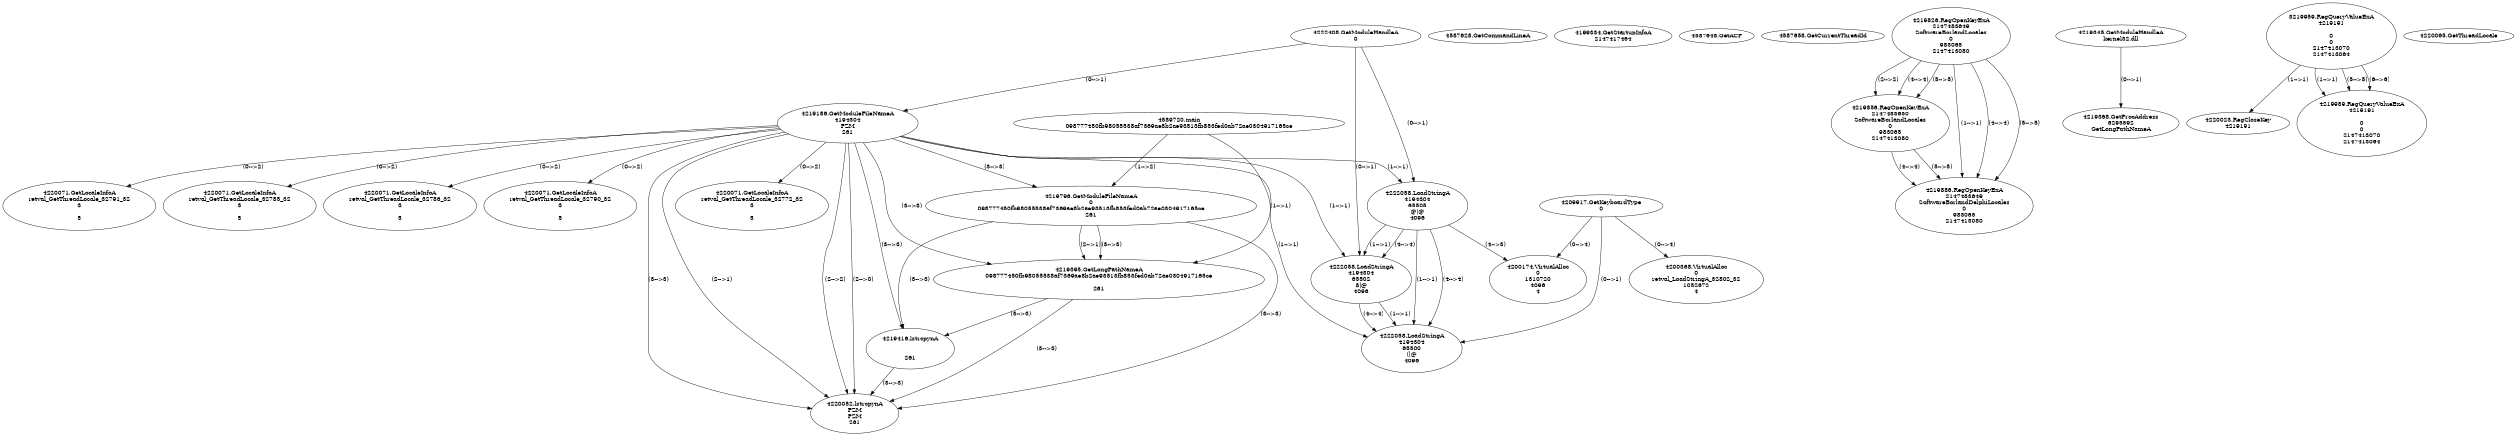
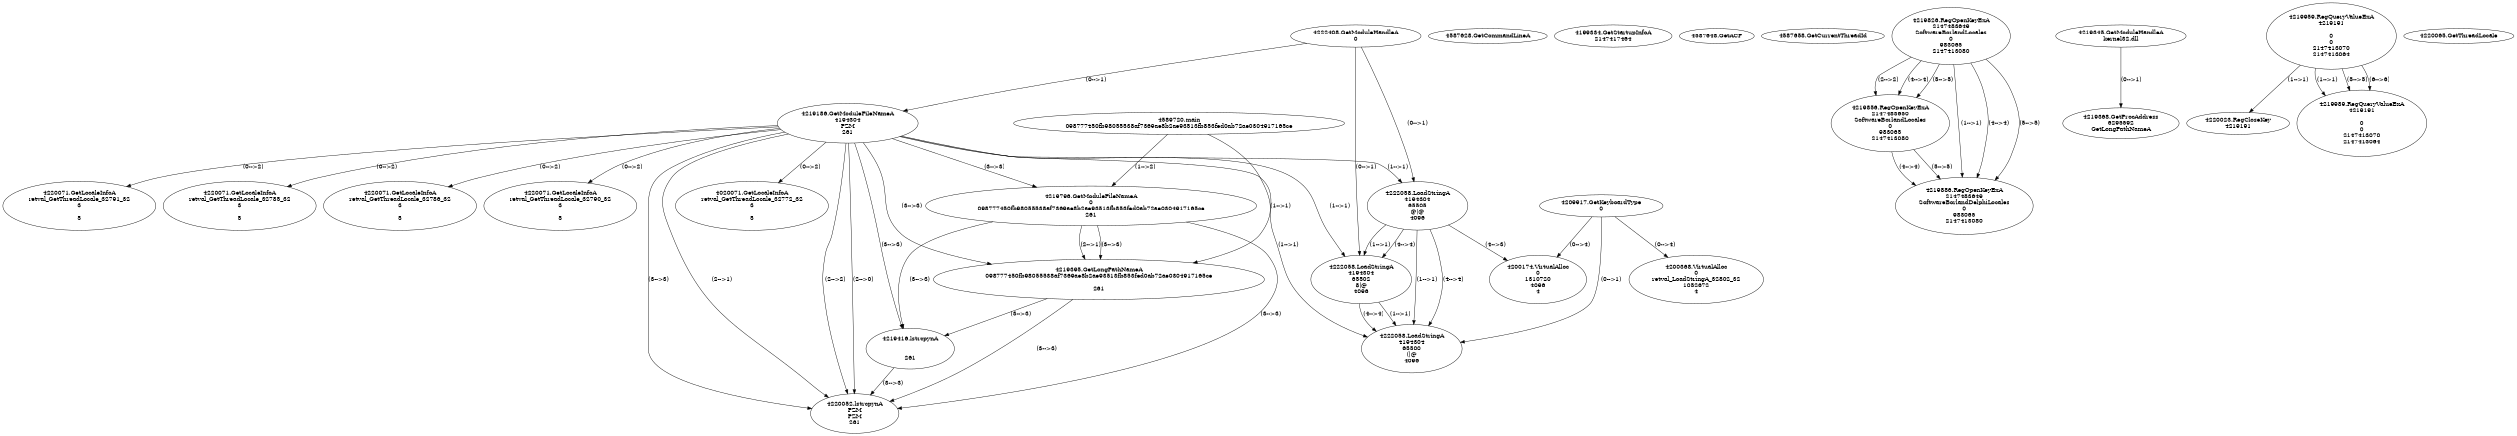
node "3219959.RegQueryValueExA 4219191 0 0 2147413070 2147413064": label "3219959.RegQueryValueExA 4219191 0 0 2147413070 2147413064" -> "4219959.RegQueryValueExA 4219191 0 0 2147413070 2147413064"
node "4220071.GetLocaleInfoA retval_GetThreadLocale_32772_32 3 5": label "4220071.GetLocaleInfoA retval_GetThreadLocale_32772_32 3 5" -> "4020071.GetLocaleInfoA retval_GetThreadLocale_32772_32 3 5"
